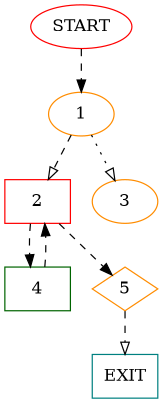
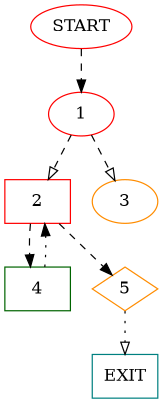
node "1": color darkorange -> red
edge "1" -> "3": style dotted -> dashed
edge "4" -> "2": style dashed -> dotted
edge "5" -> "EXIT": style dashed -> dotted
